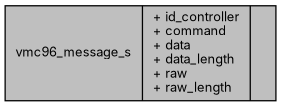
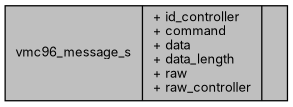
node "vmc96_message_s": text "+ raw_length" -> "+ raw_controller"
